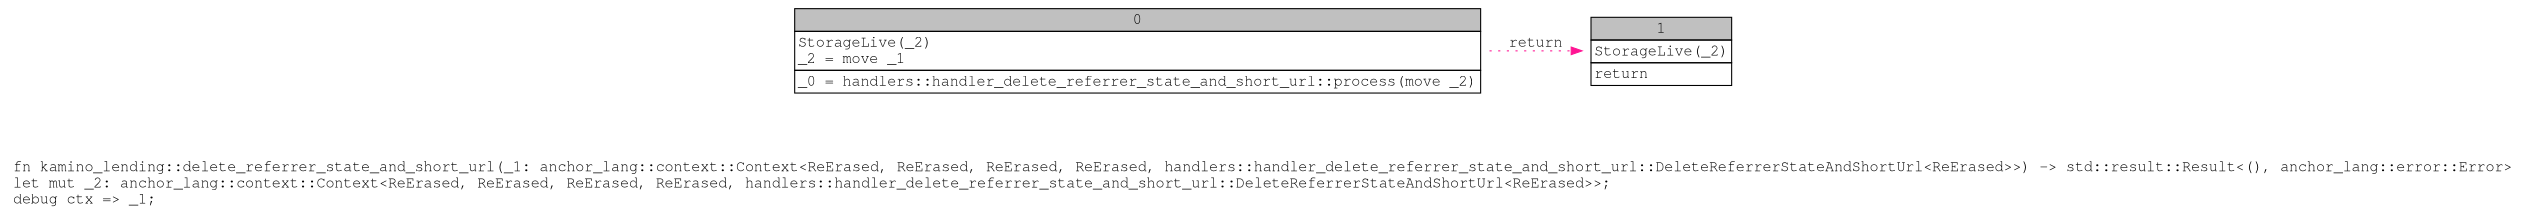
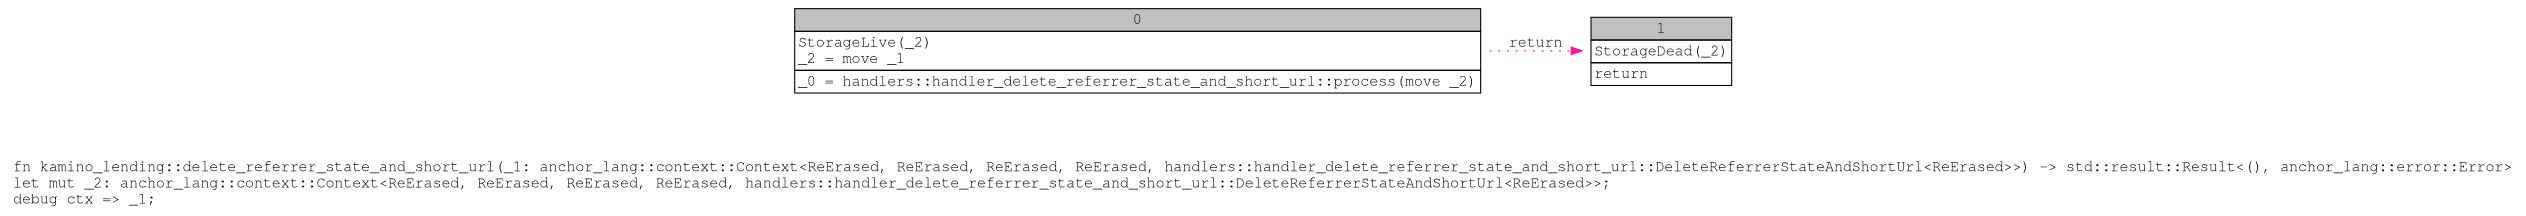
node "1": text "StorageLive(_2)" -> "StorageDead(_2)"
